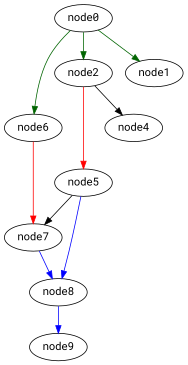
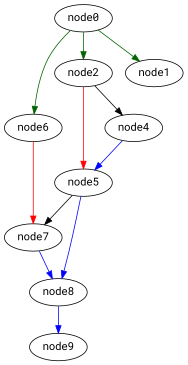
edge "node4" -> "node5": added
